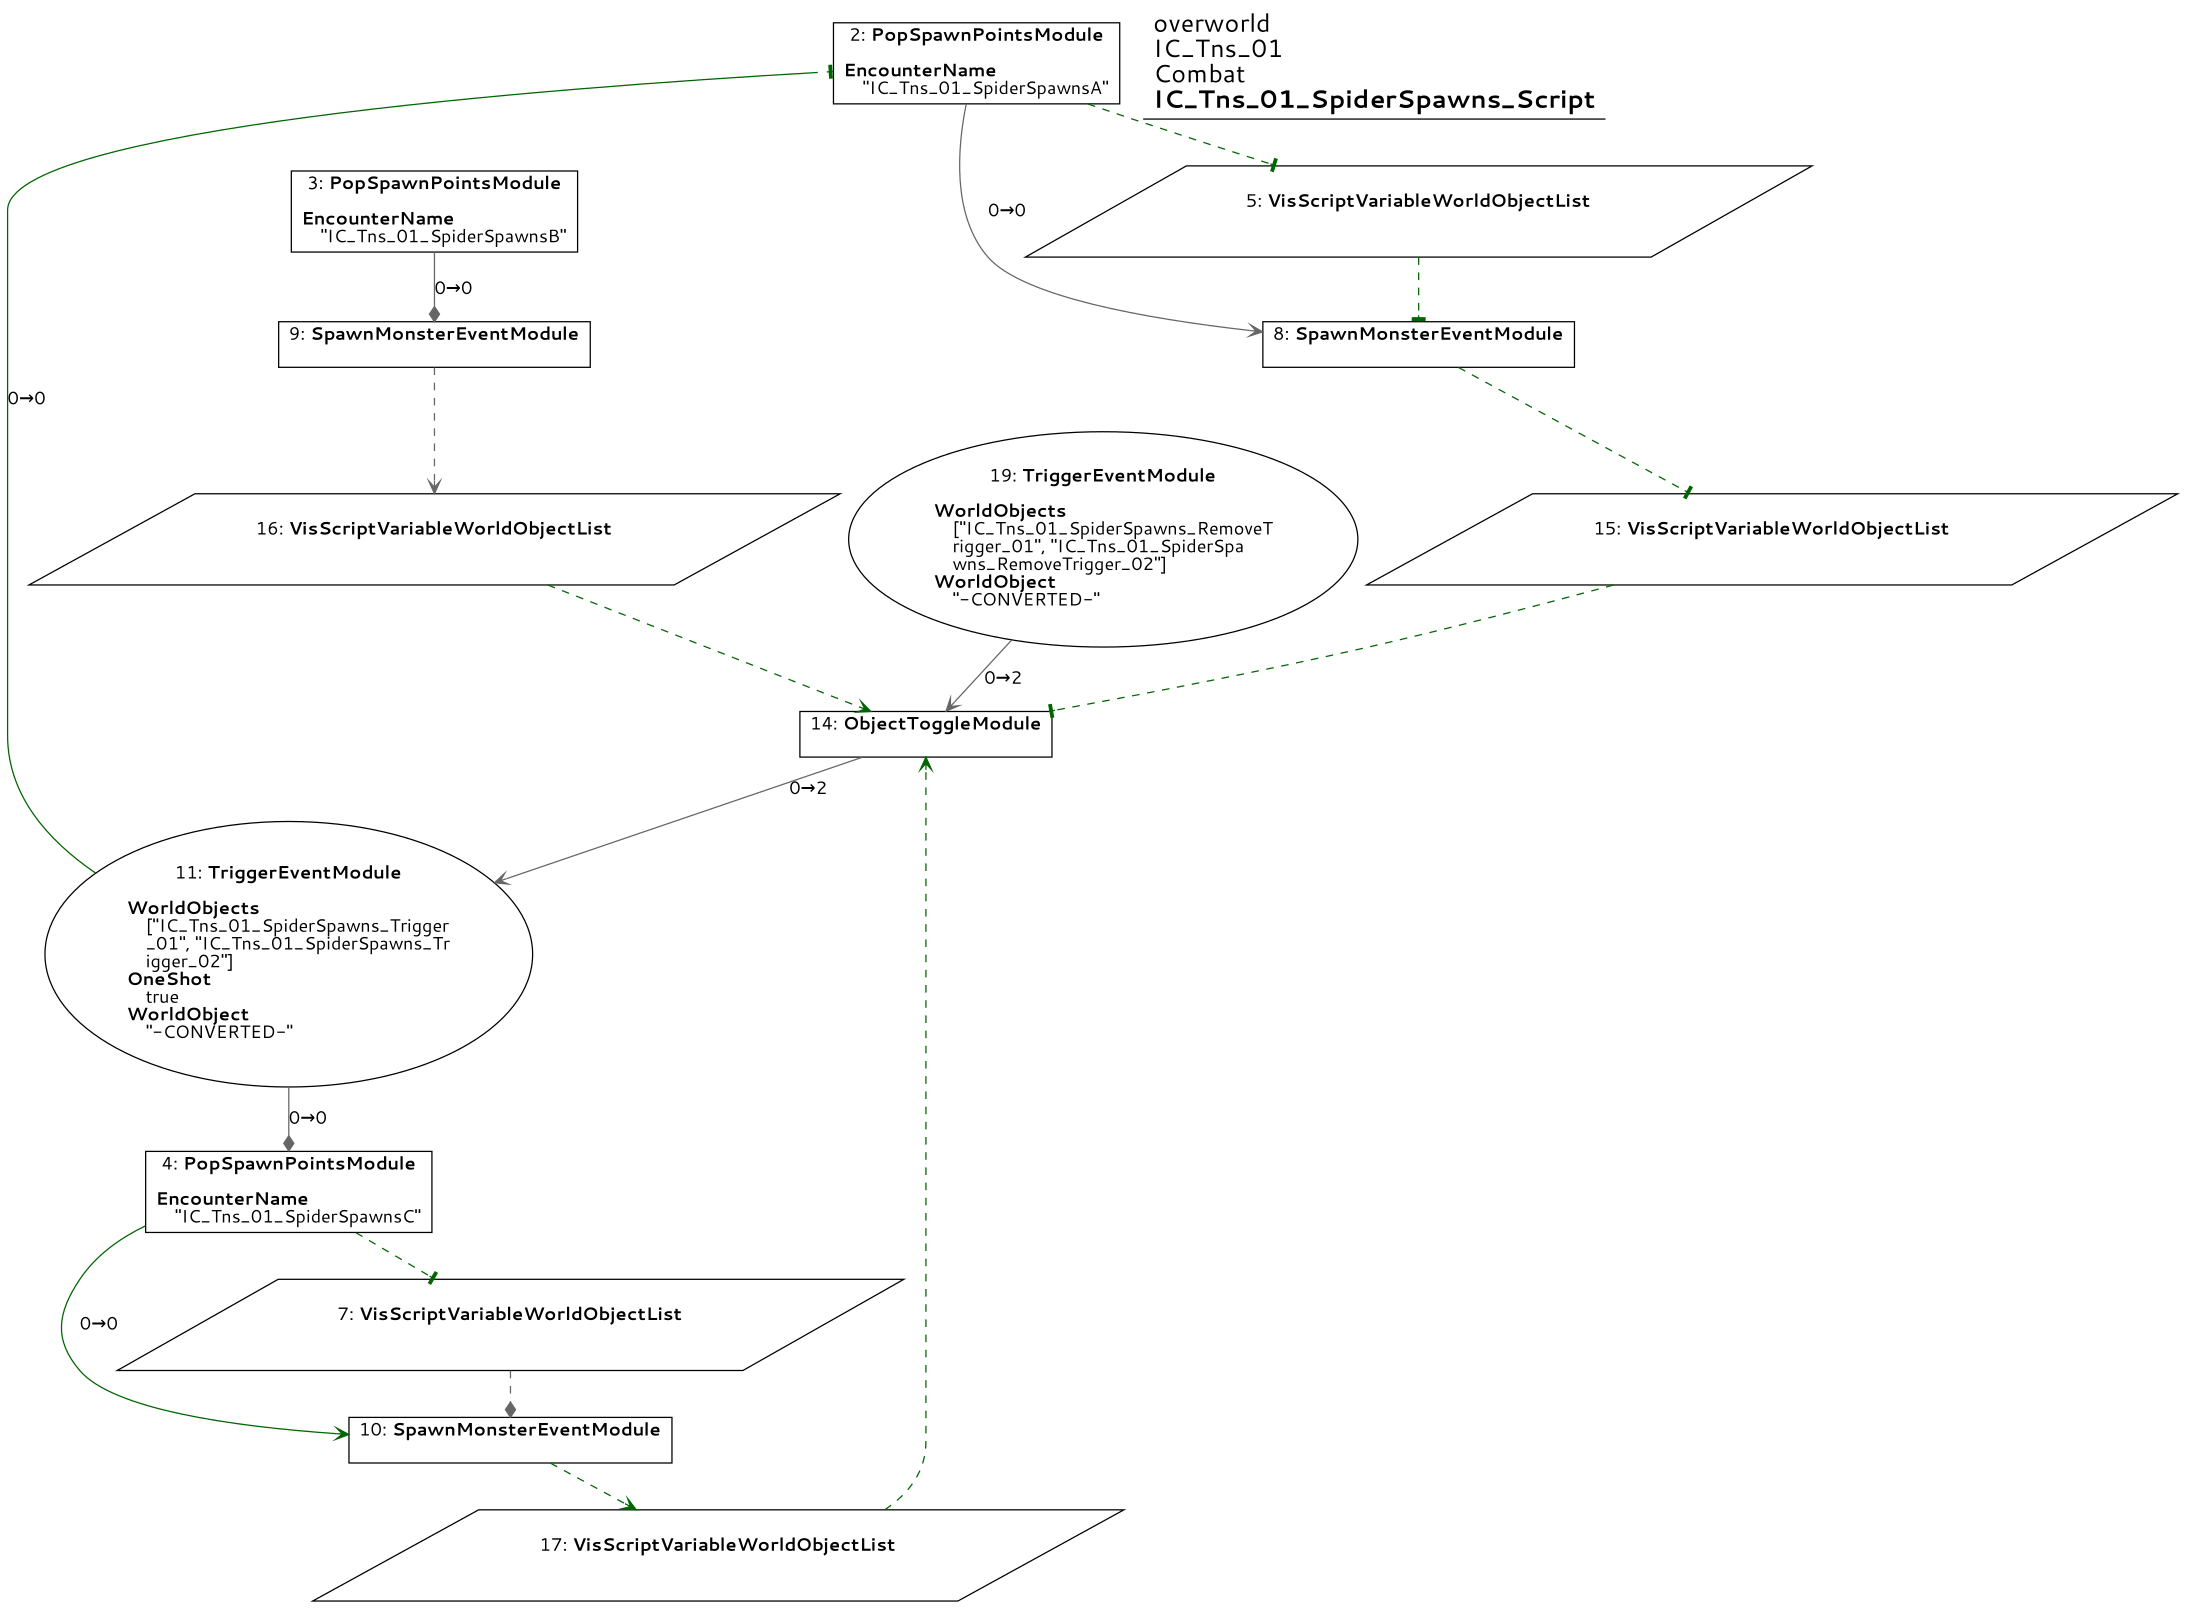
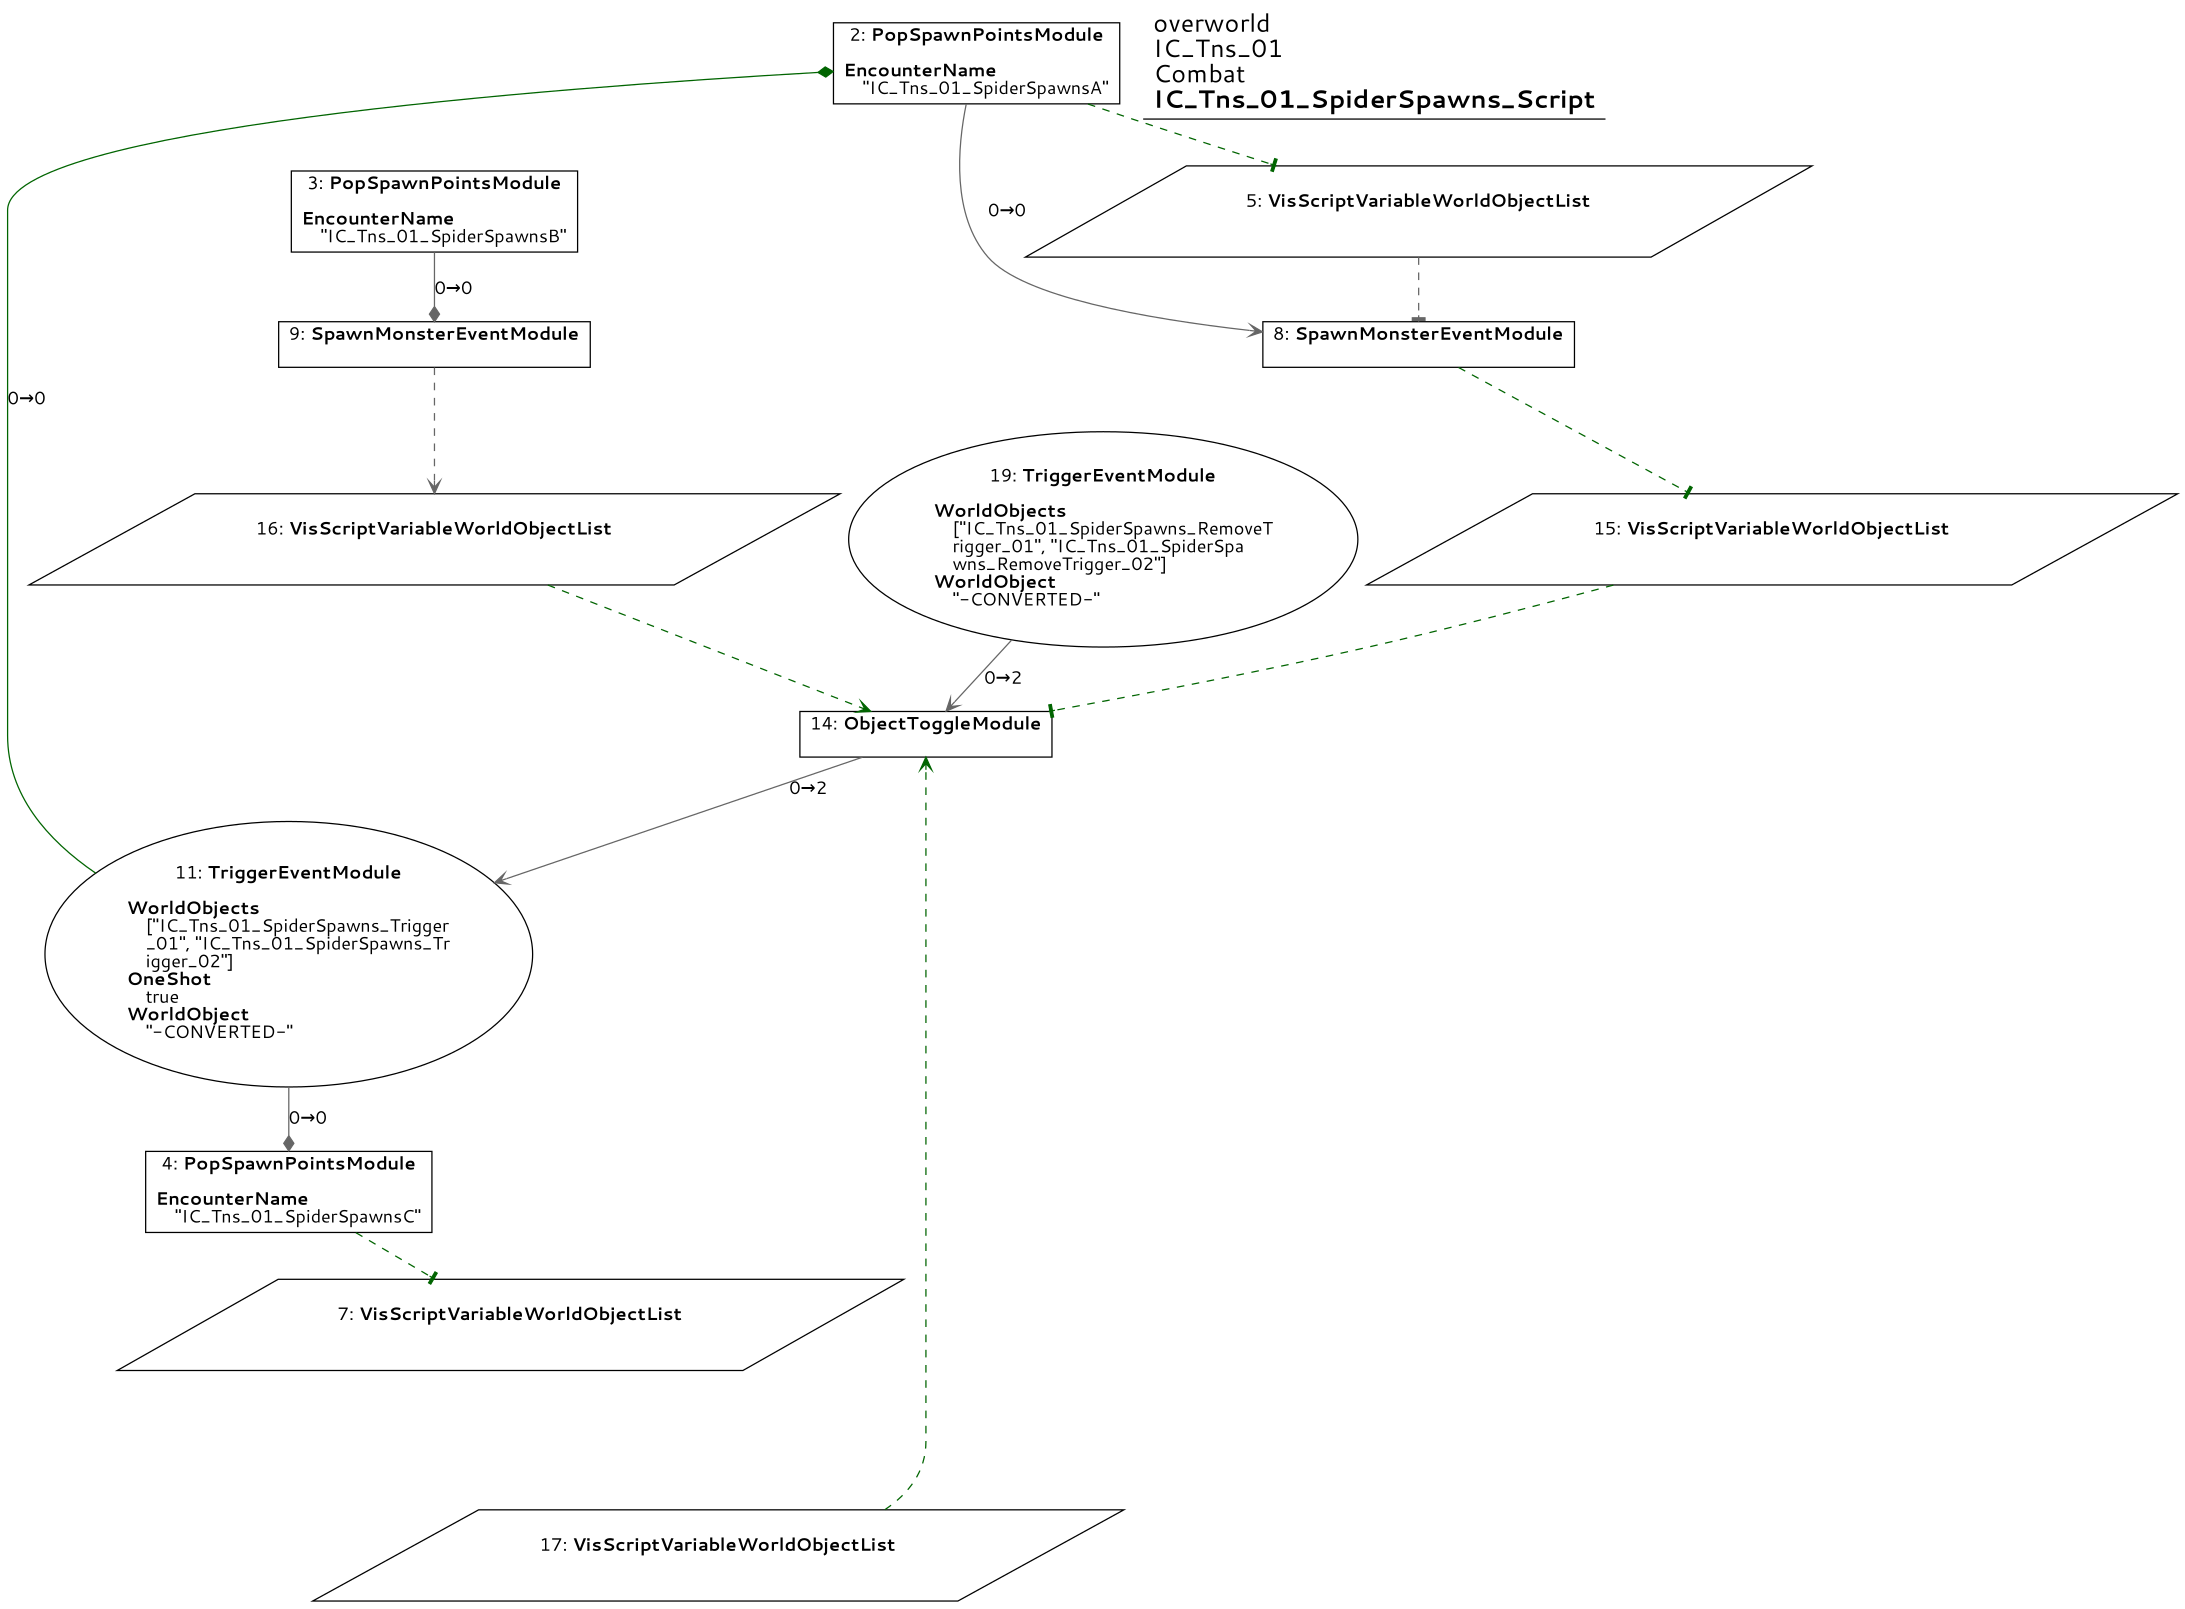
edge "11:" -> "2:": arrowhead tee -> diamond
edge "5:" -> "8:": color darkgreen -> gray40
node "10:": removed
